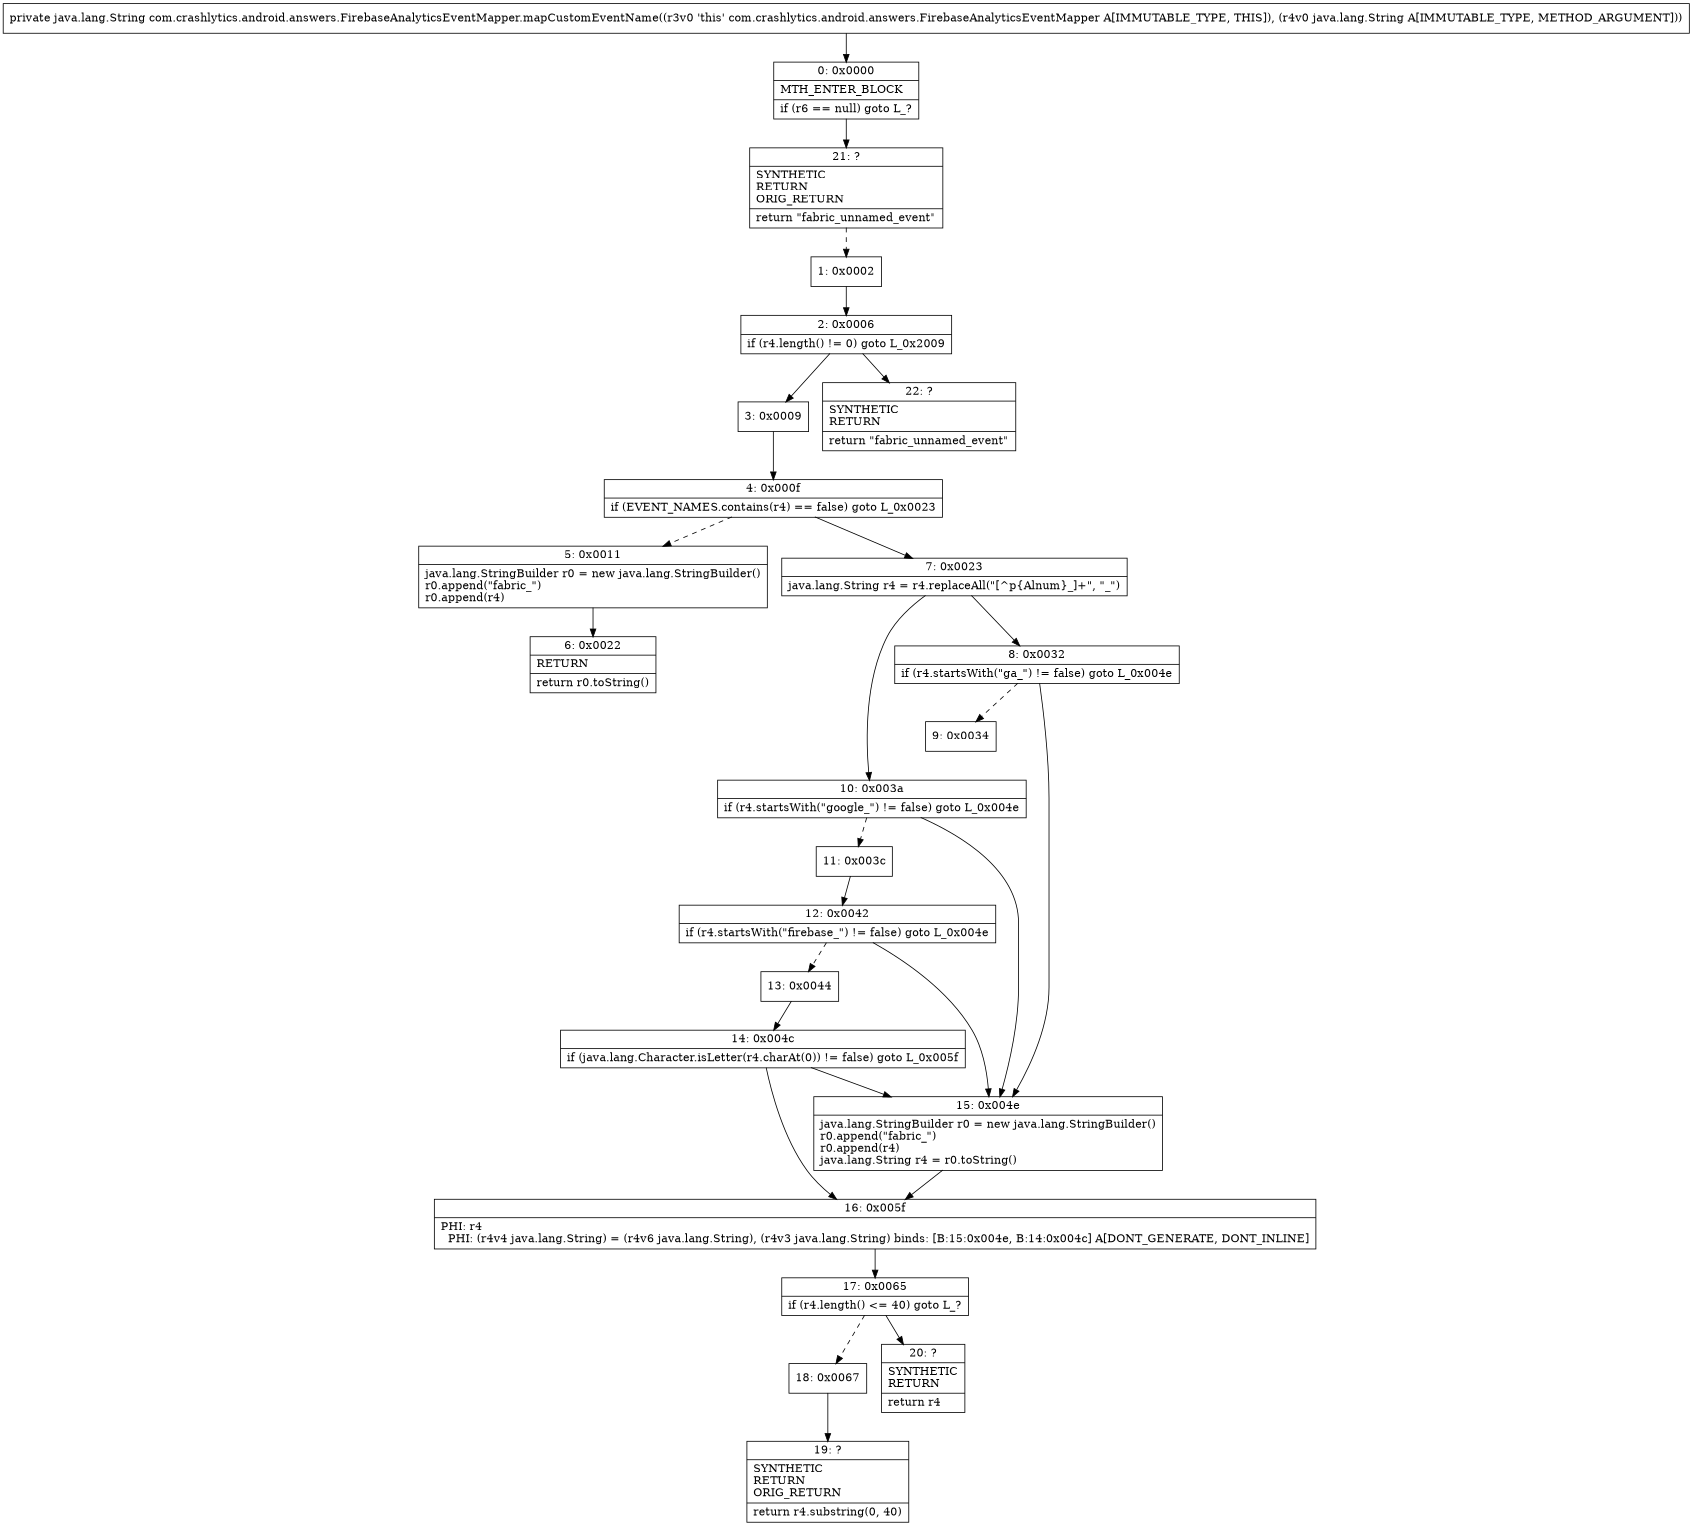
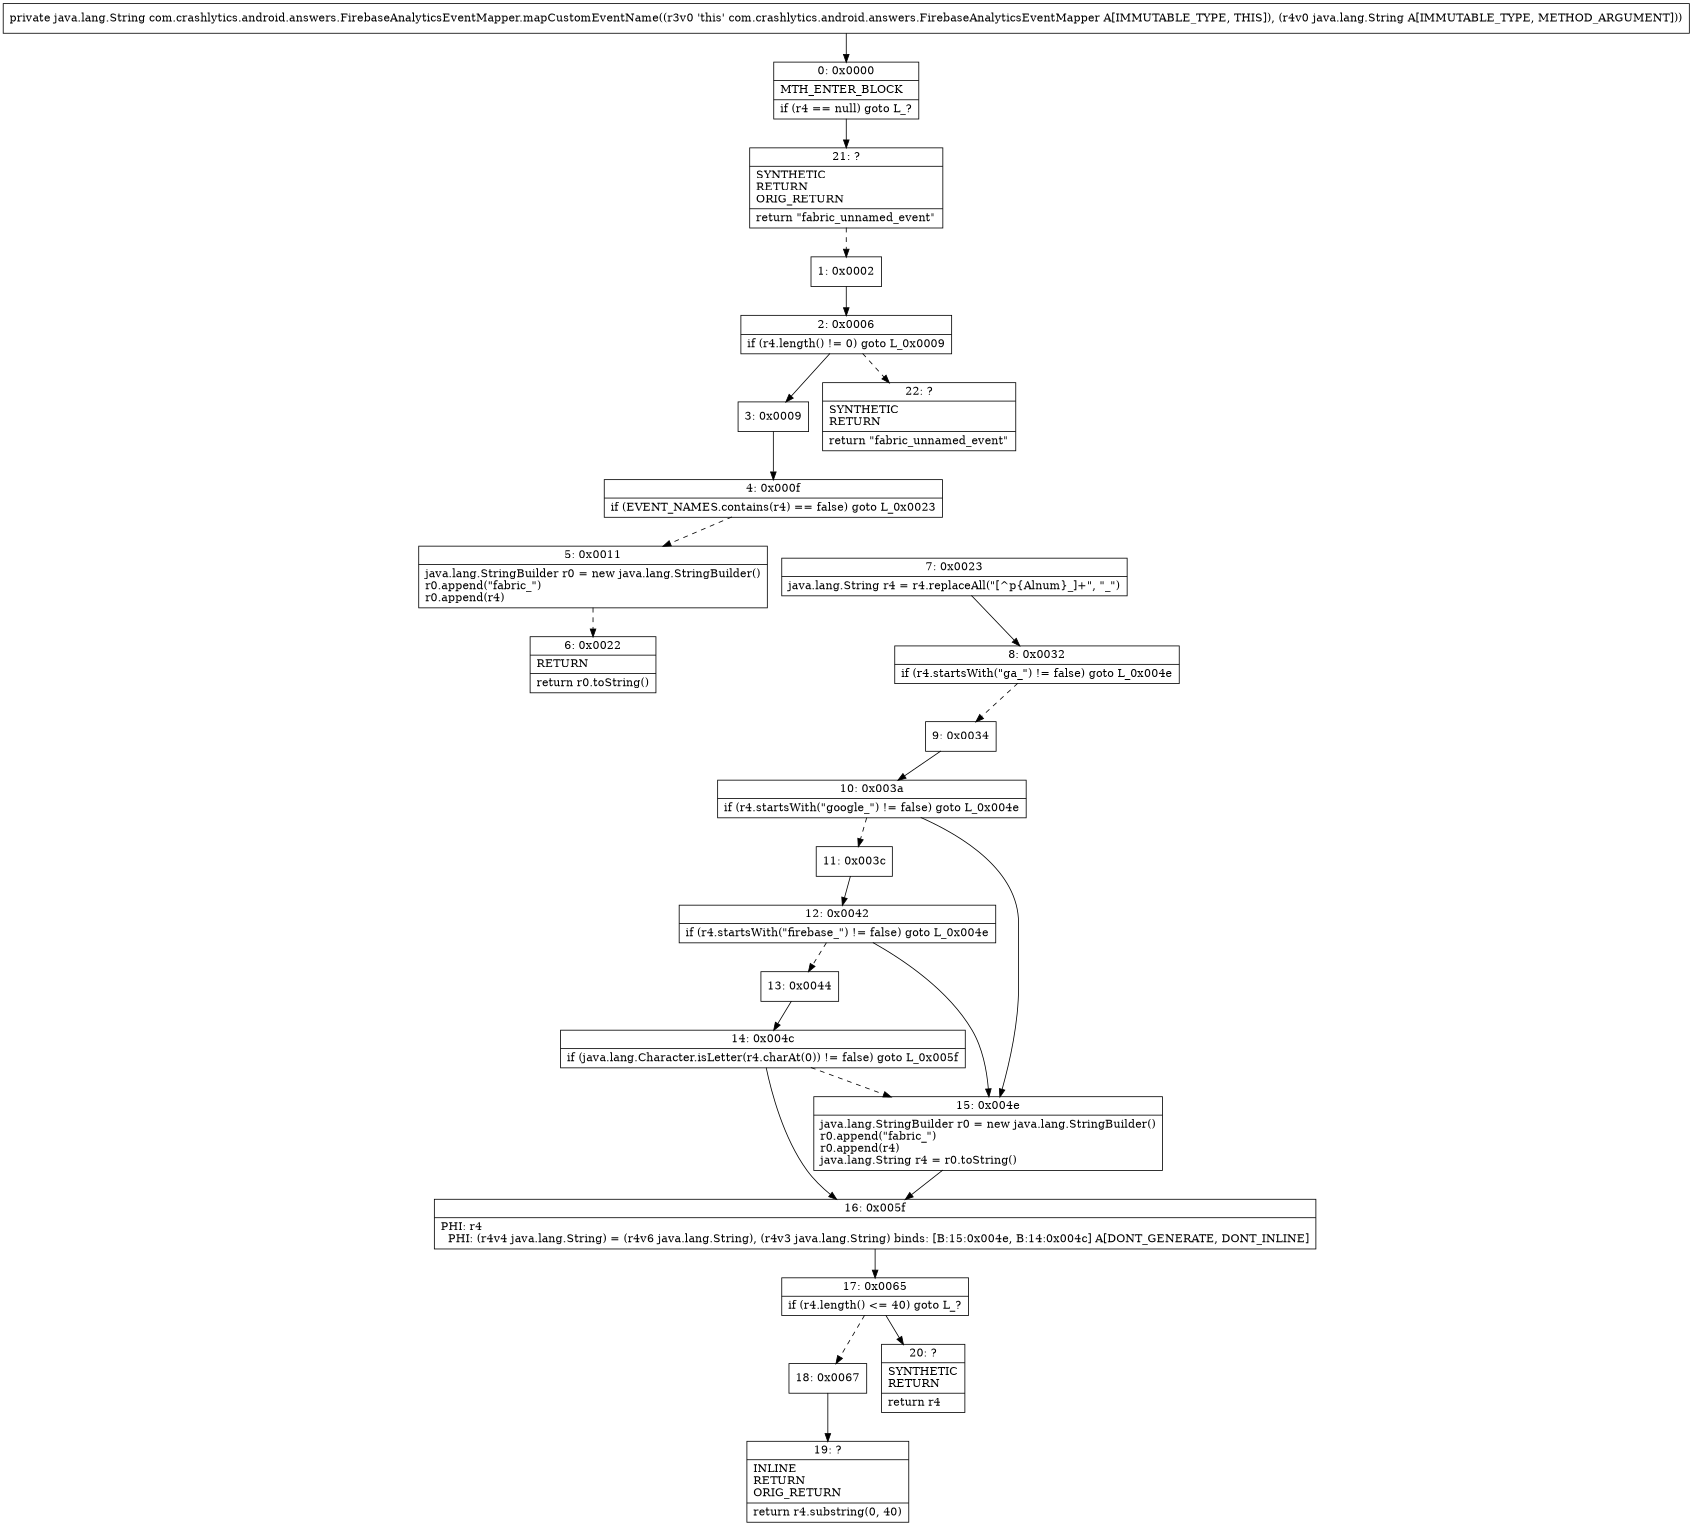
node "0: 0x0000": text "if (r6 == null) goto L_?" -> "if (r4 == null) goto L_?"
node "2: 0x0006": text "if (r4.length() != 0) goto L_0x2009" -> "if (r4.length() != 0) goto L_0x0009"
edge "2: 0x0006" -> "22: ?": style solid -> dashed
edge "4: 0x000f" -> "7: 0x0023": removed
edge "5: 0x0011" -> "6: 0x0022": style solid -> dashed
edge "7: 0x0023" -> "10: 0x003a": now "9: 0x0034" -> "10: 0x003a"
edge "8: 0x0032" -> "15: 0x004e": removed
edge "14: 0x004c" -> "15: 0x004e": style solid -> dashed
node "19: ?": text "SYNTHETIC" -> "INLINE"
